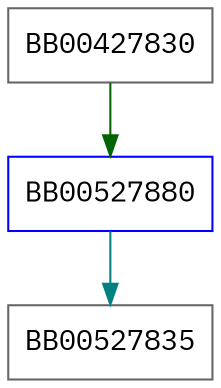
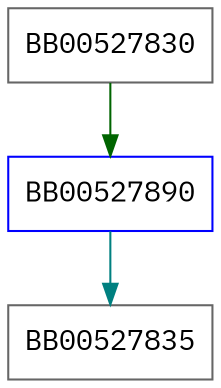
node "BB00427830": label "BB00427830" -> "BB00527830"
node "BB00527880": label "BB00527880" -> "BB00527890"
